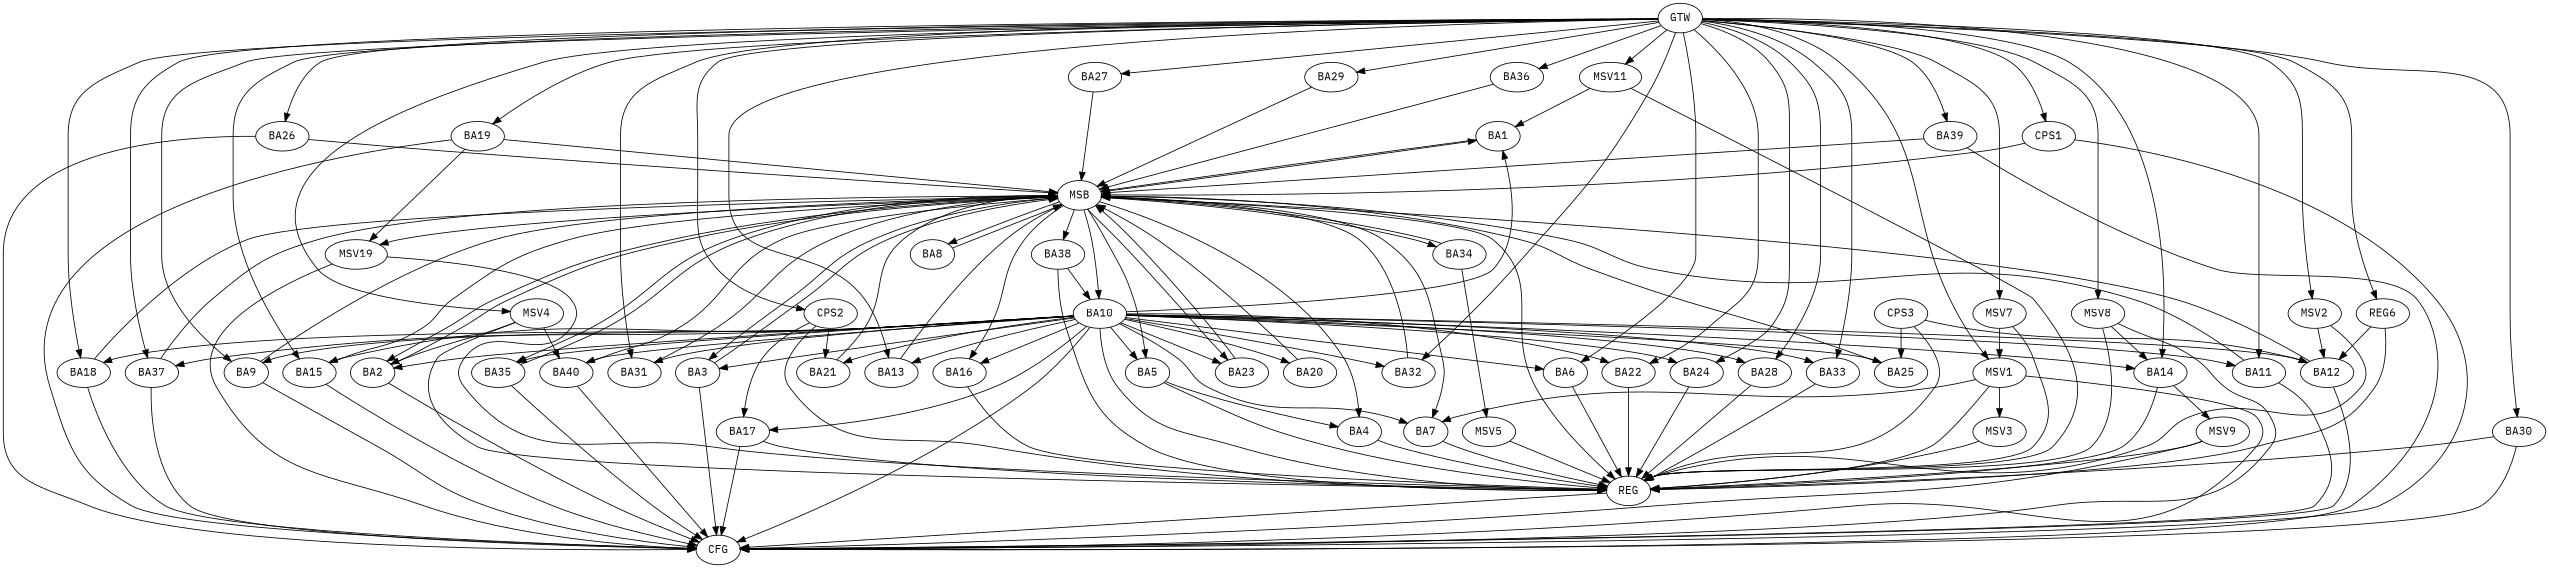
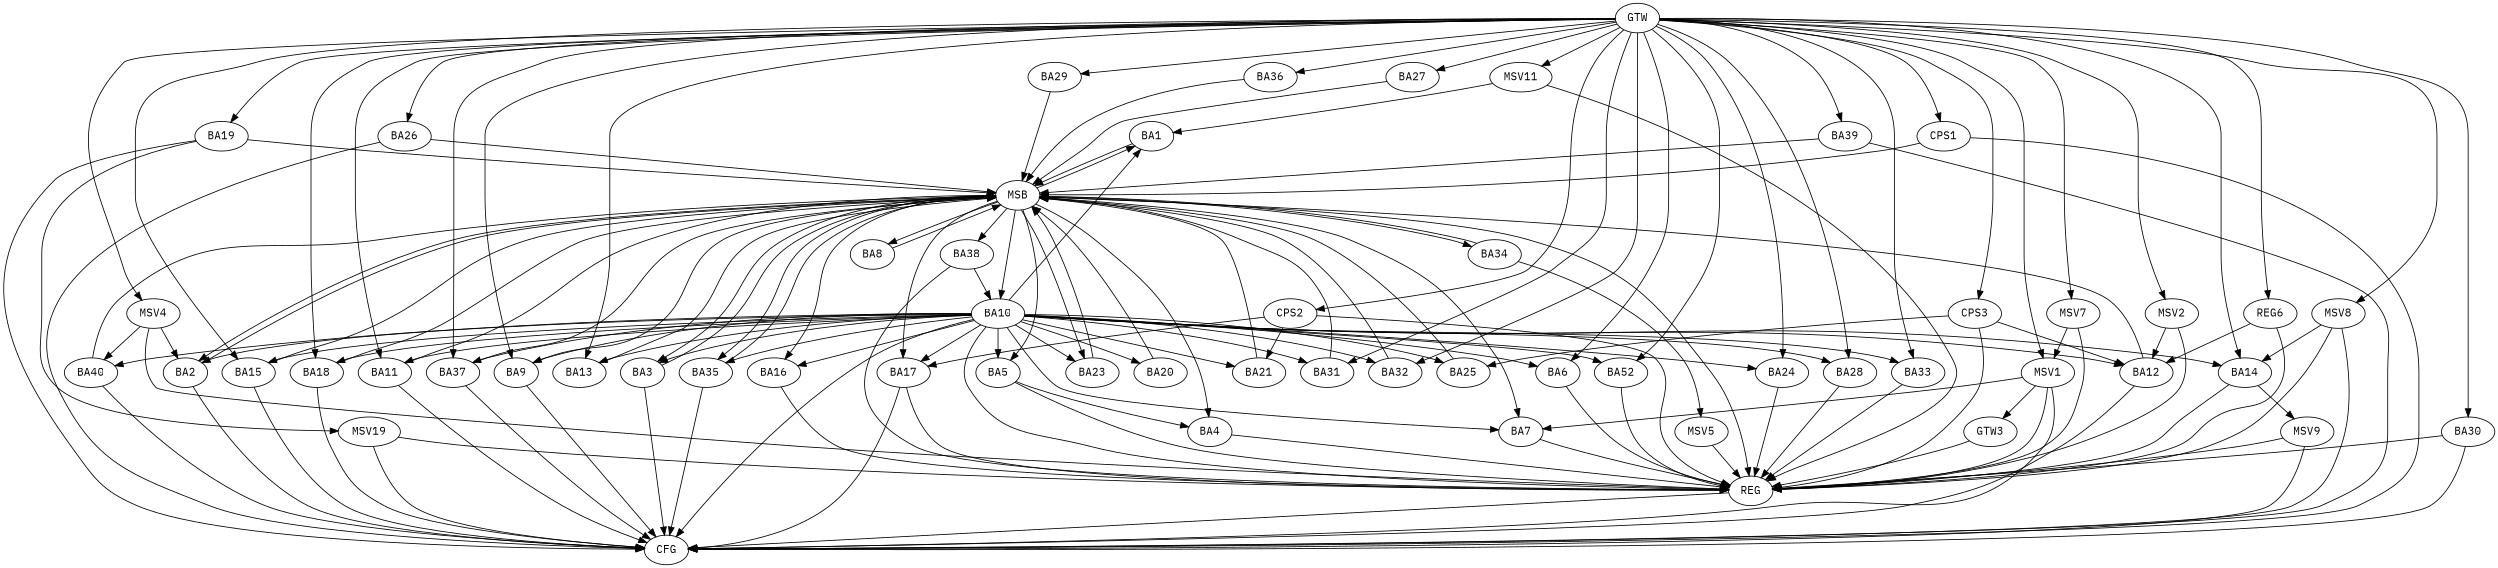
edge "GTW" -> "CPS3": added
edge "MSB" -> "MSV19": now "MSB" -> "BA17"
node "BA22": label "BA22" -> "BA52"
node "MSV3": label "MSV3" -> "GTW3"
